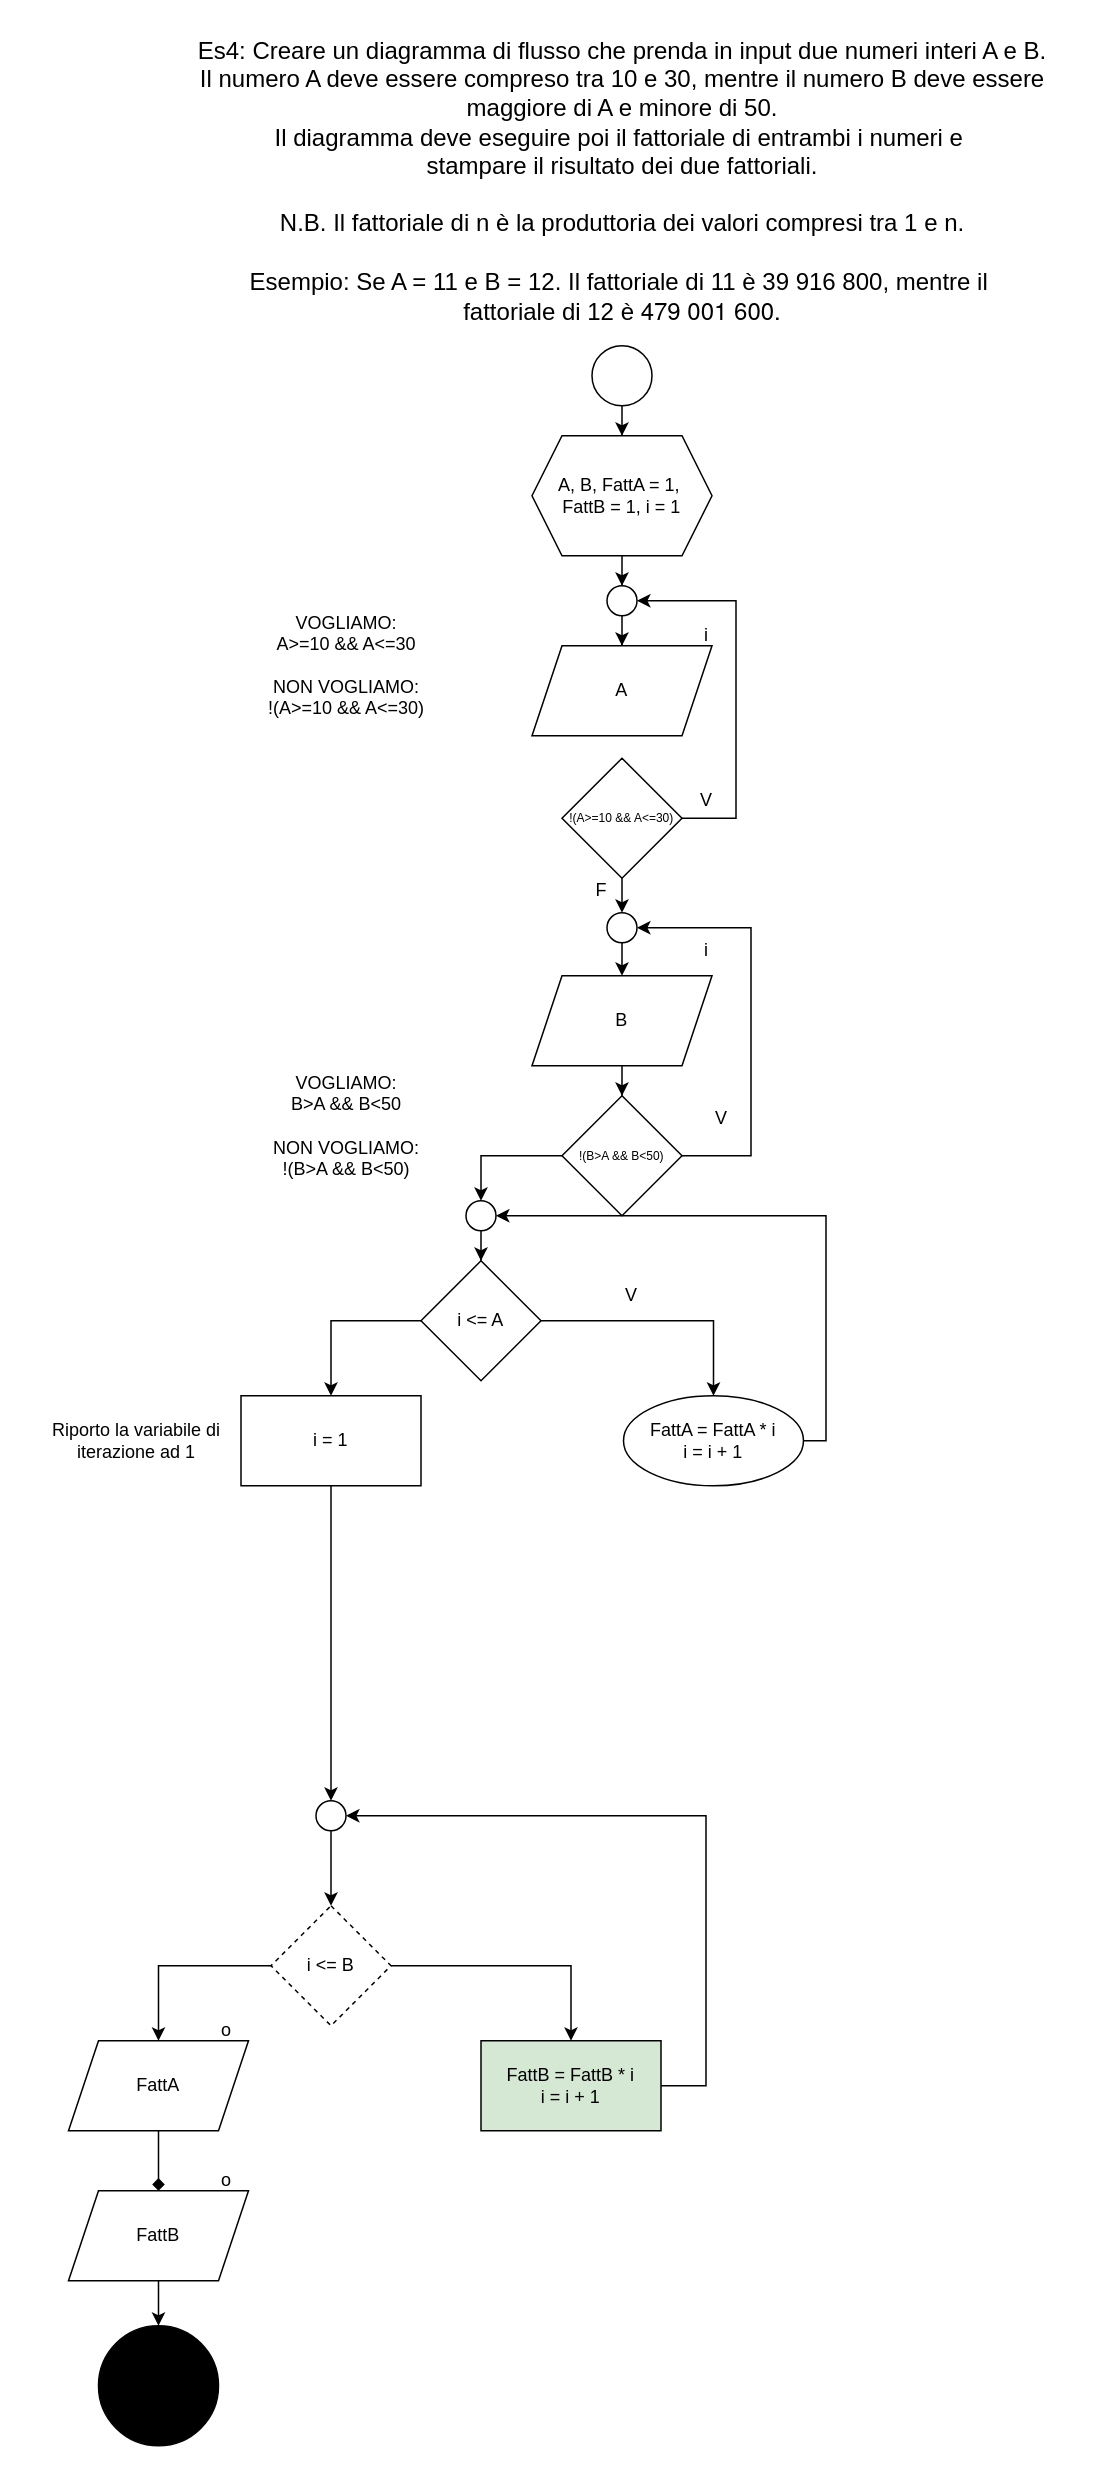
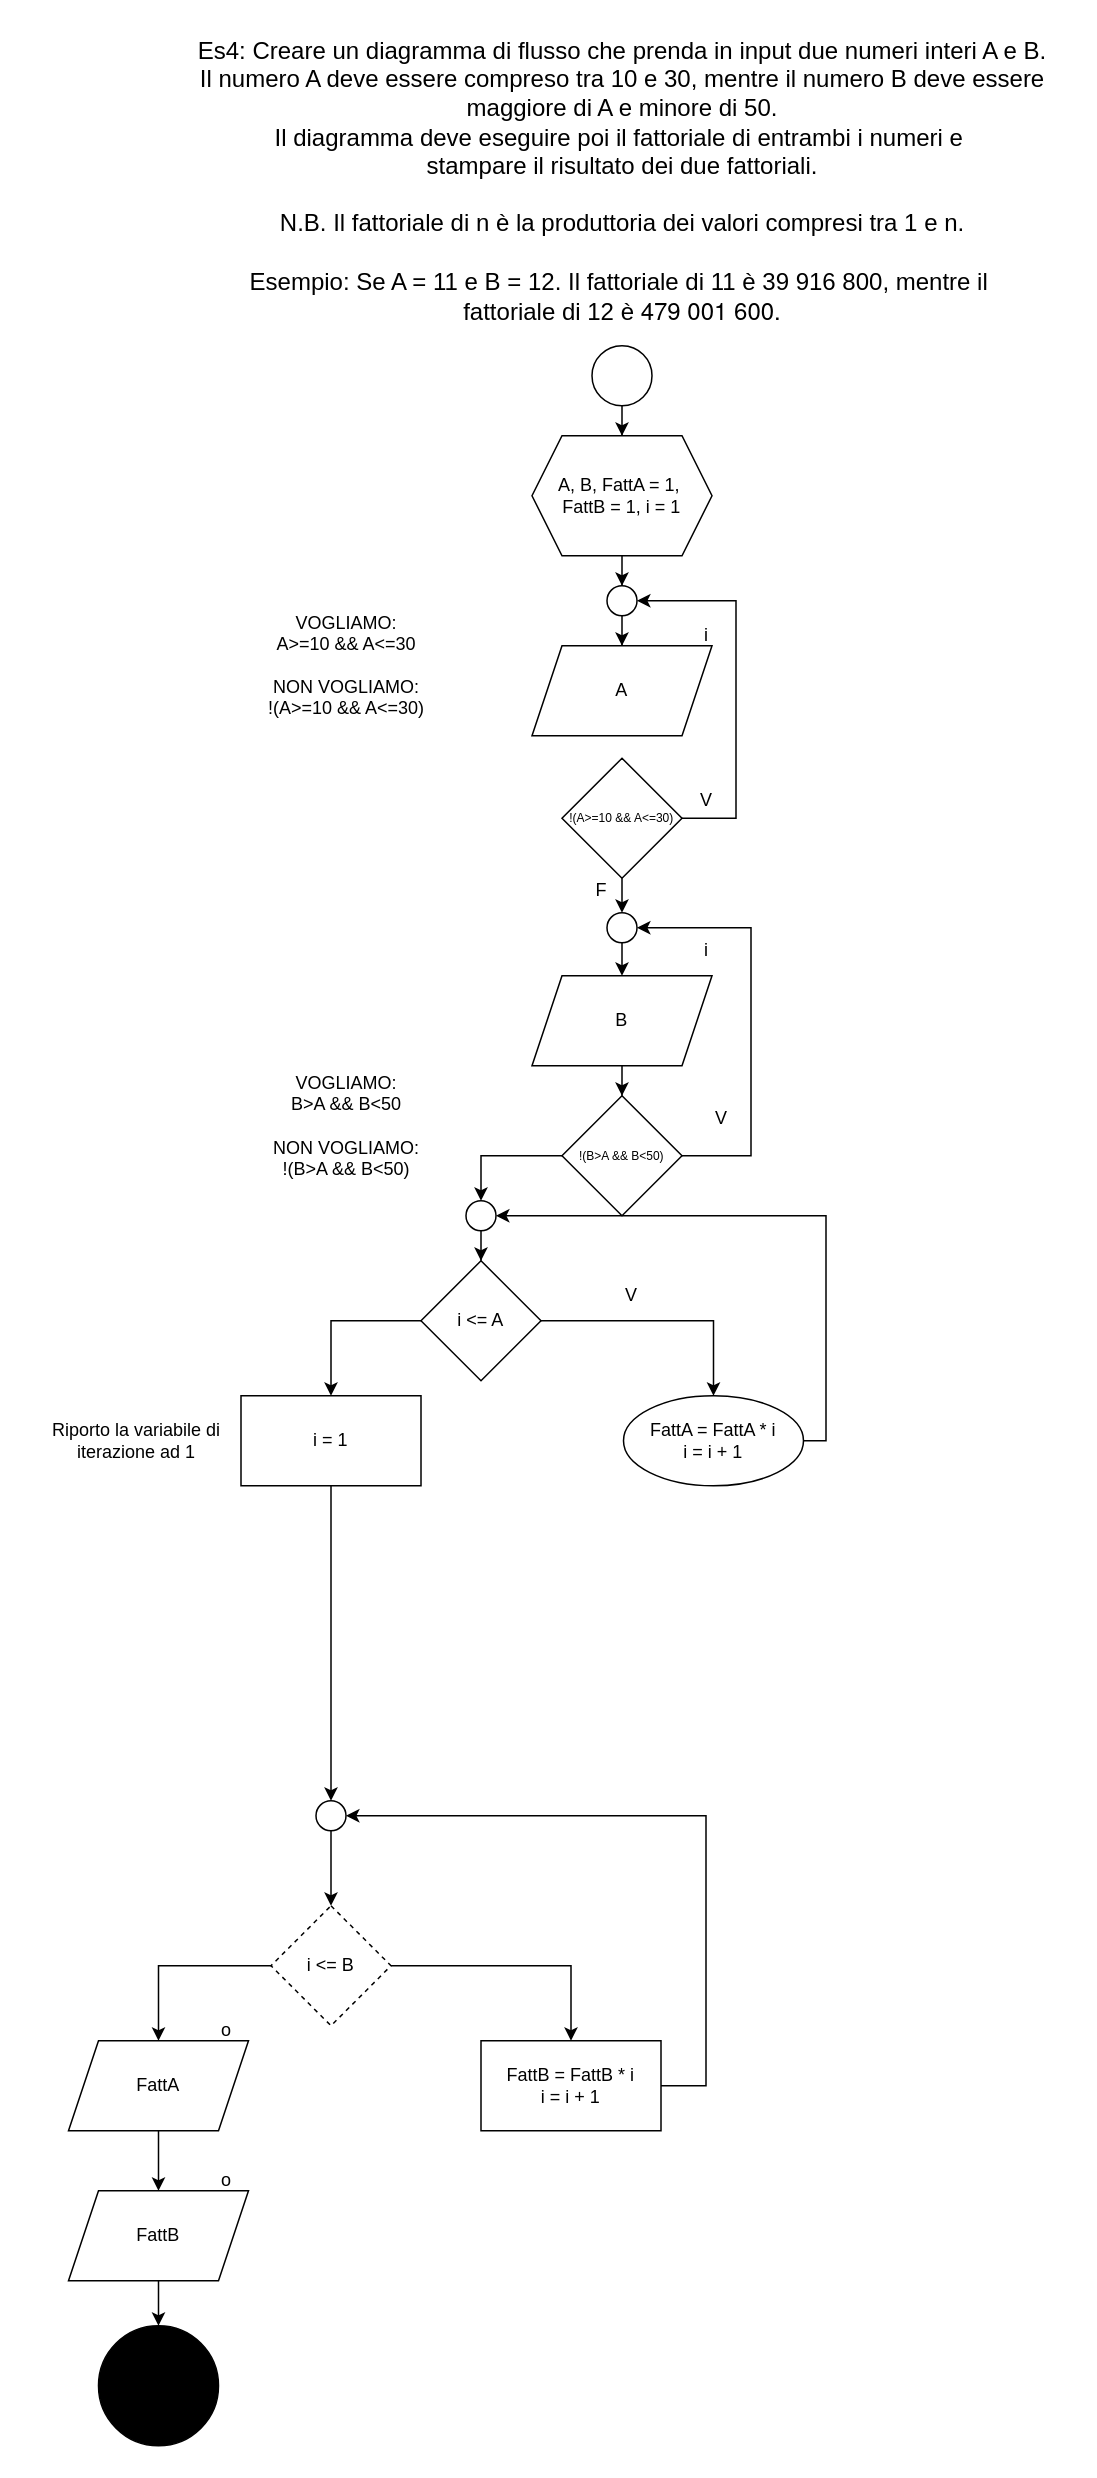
node "FattB = FattB * i i = i + 1": fillcolor #d5e8d4 -> #ffffff
edge "FattA" -> "FattB": arrowhead diamond -> classic
